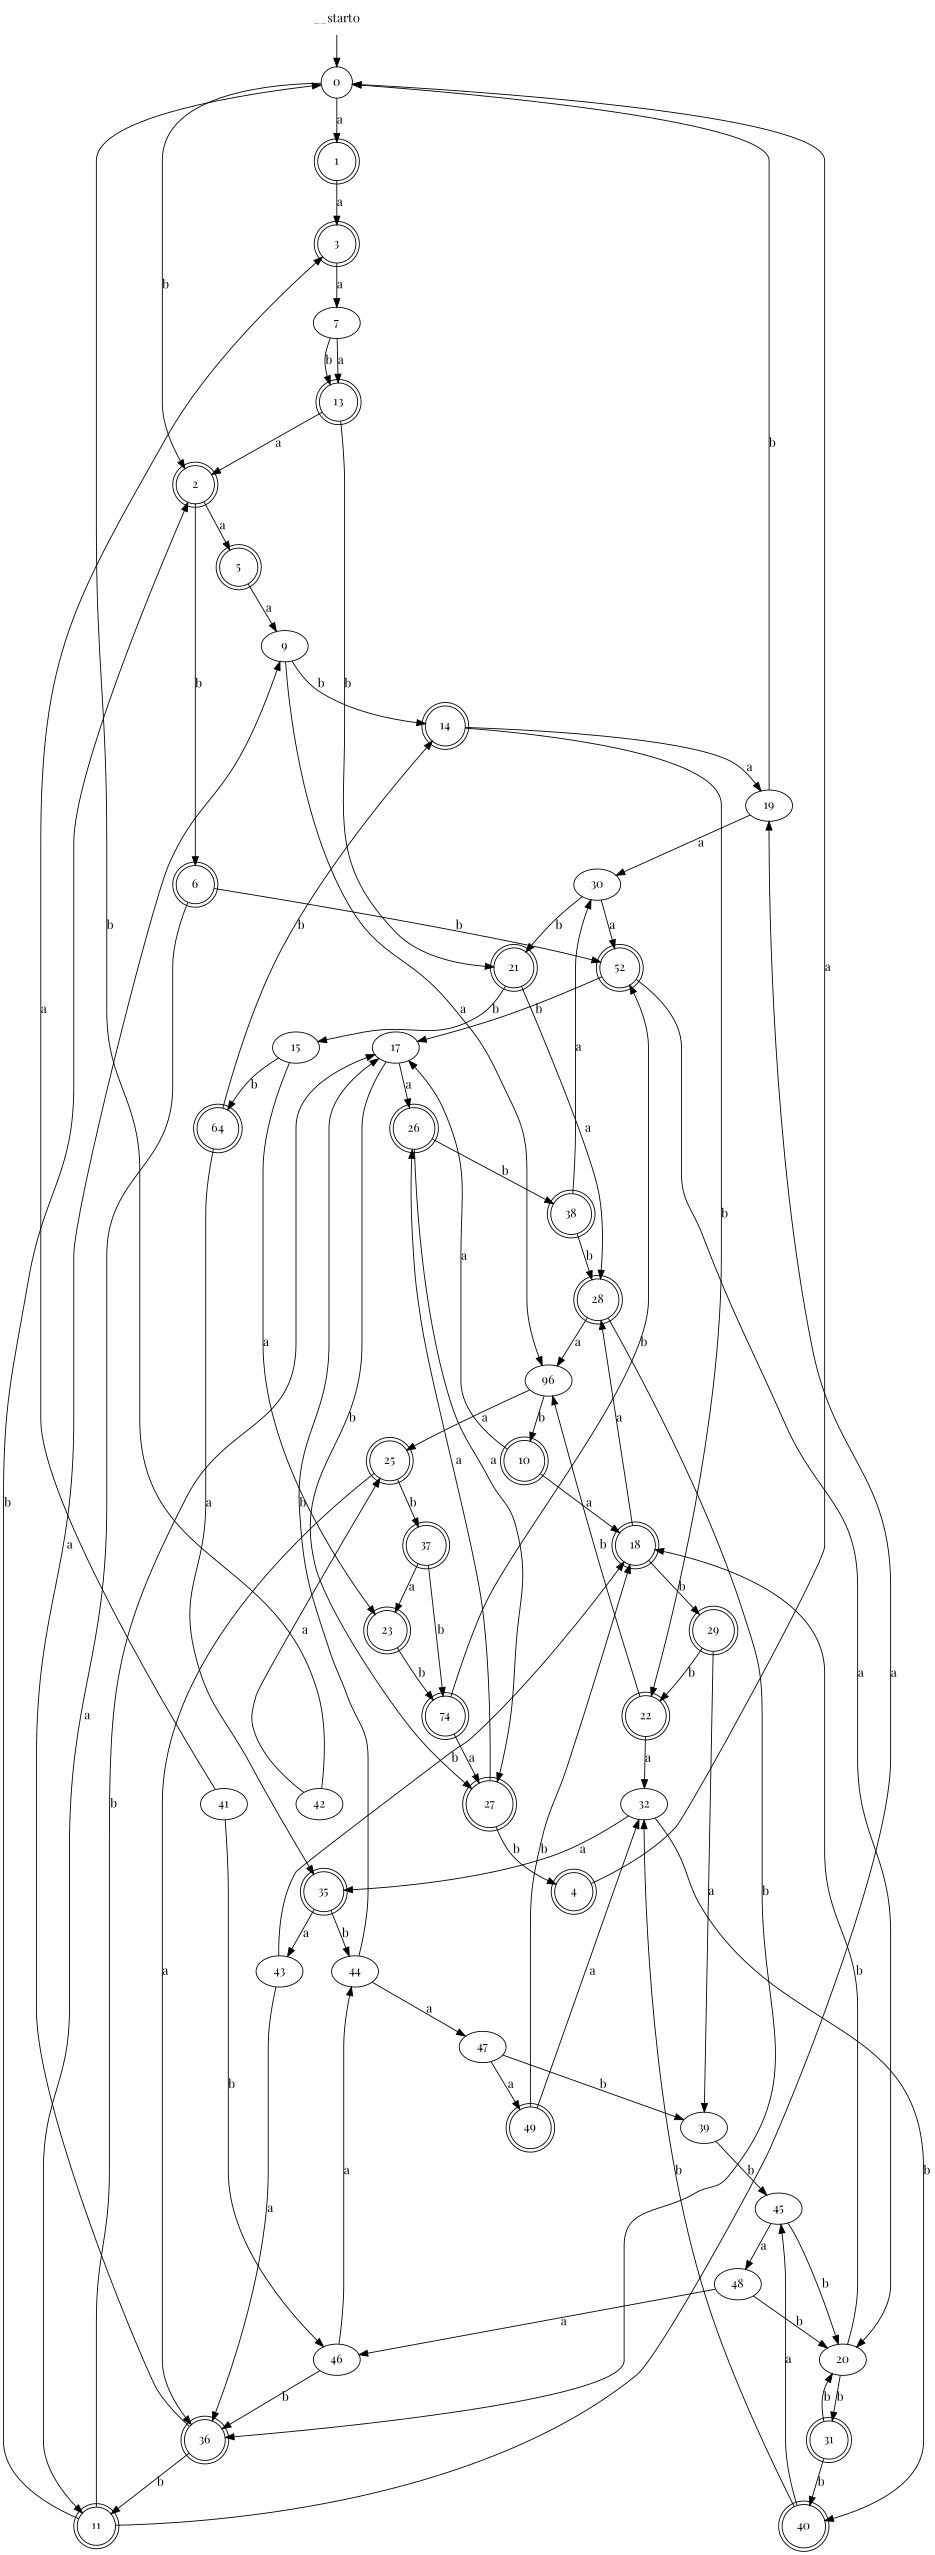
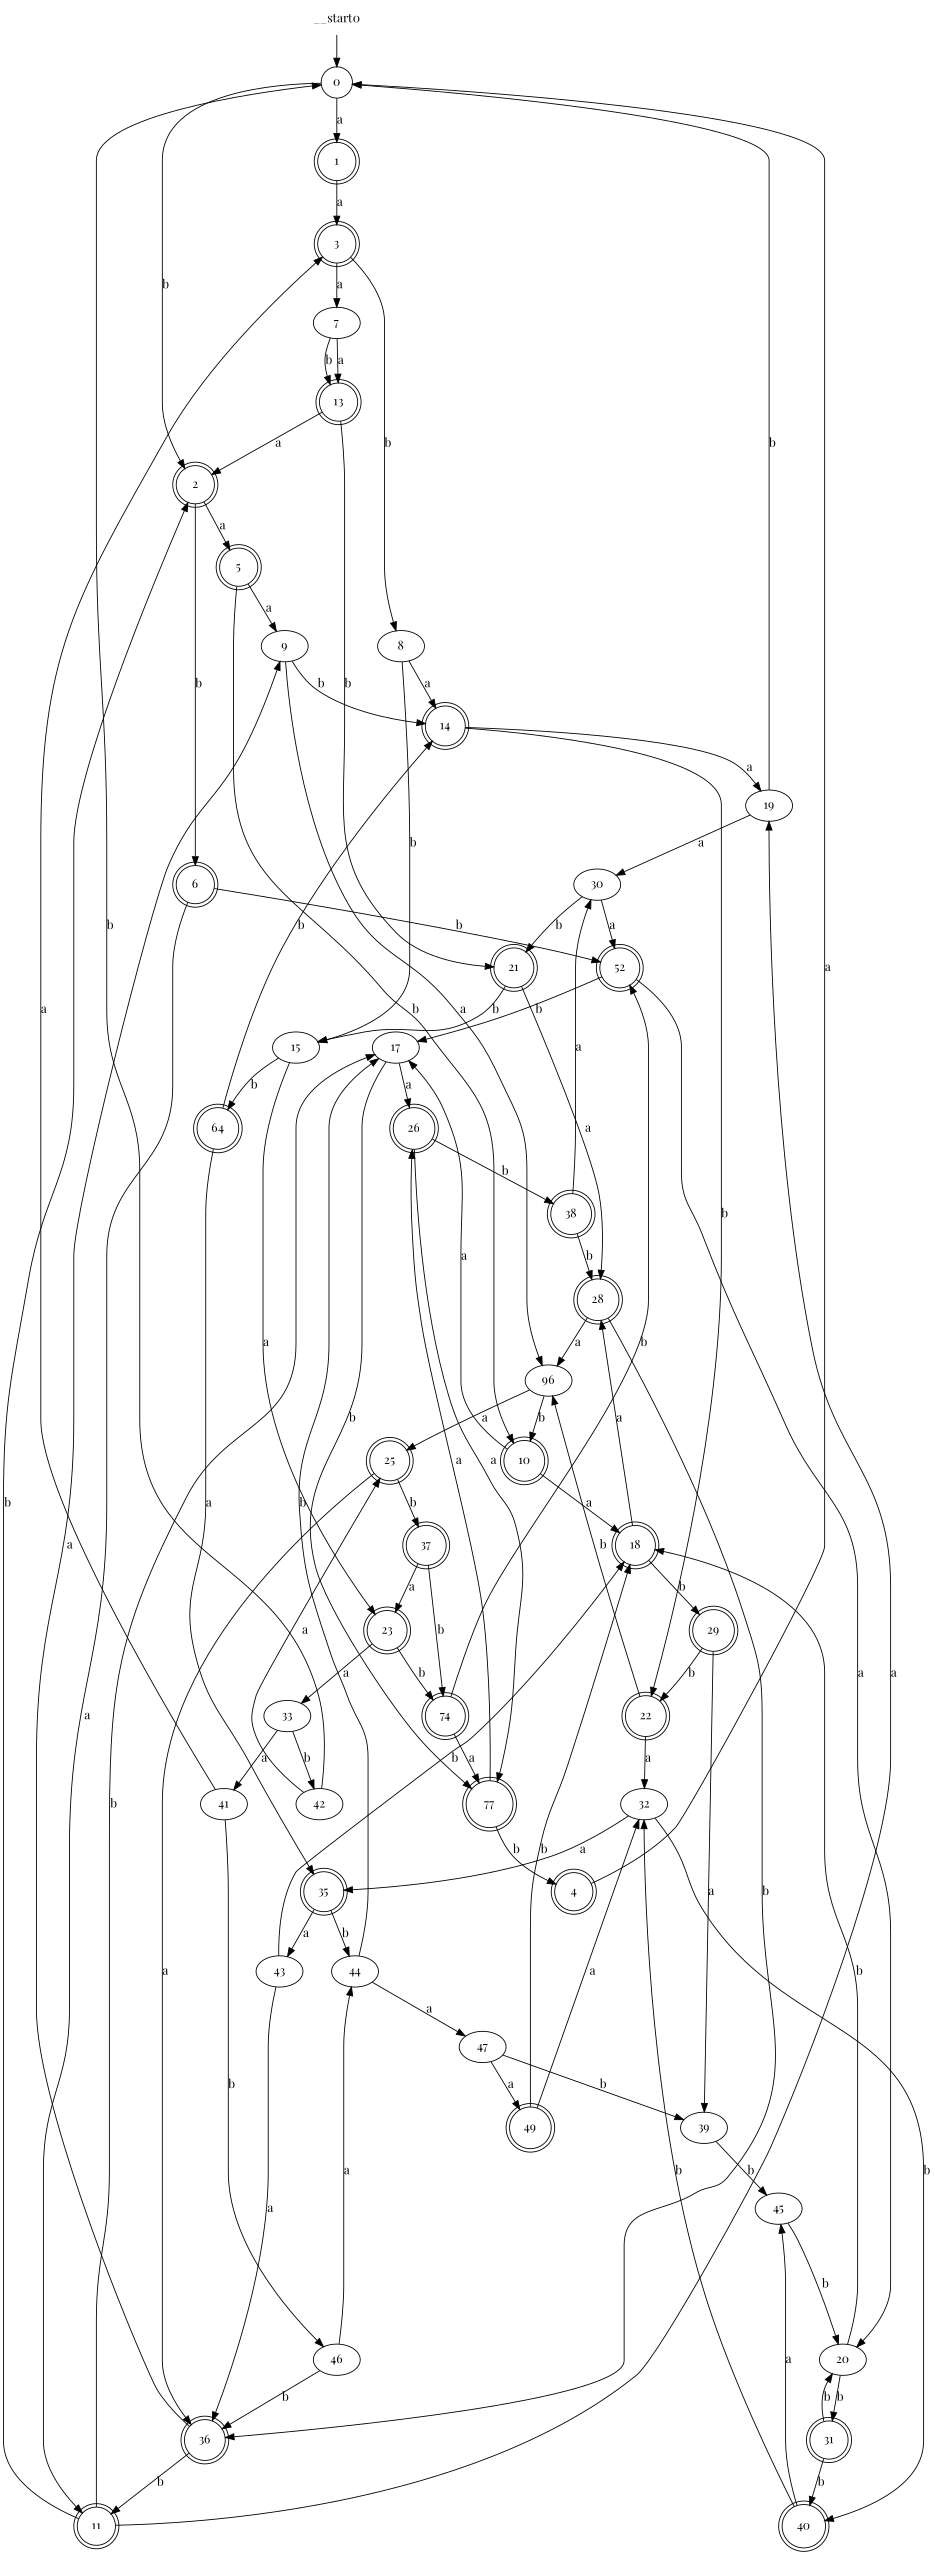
node "8": added
edge "5" -> "10": added, label "b"
node "33": added
node "27": label "27" -> "77"
node "48": removed
